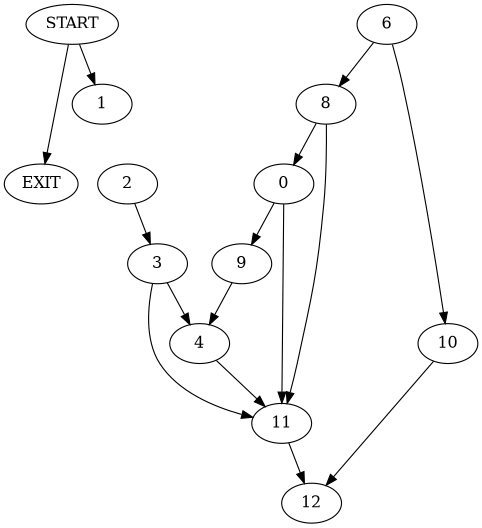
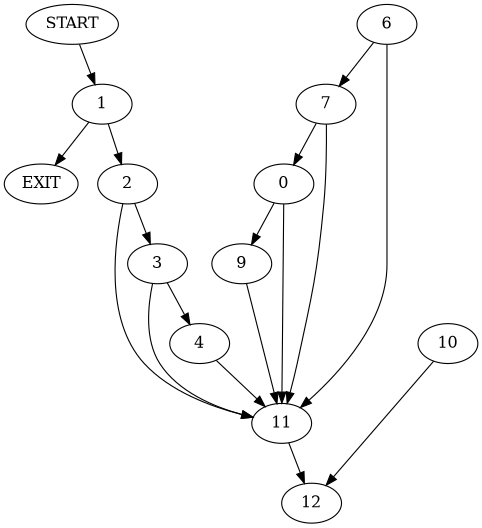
edge "START" -> "EXIT": now "1" -> "EXIT"
node "8": label "8" -> "7"
edge "1" -> "2": added
edge "6" -> "10": now "6" -> "11"
edge "9" -> "4": now "9" -> "11"
edge "2" -> "11": added
